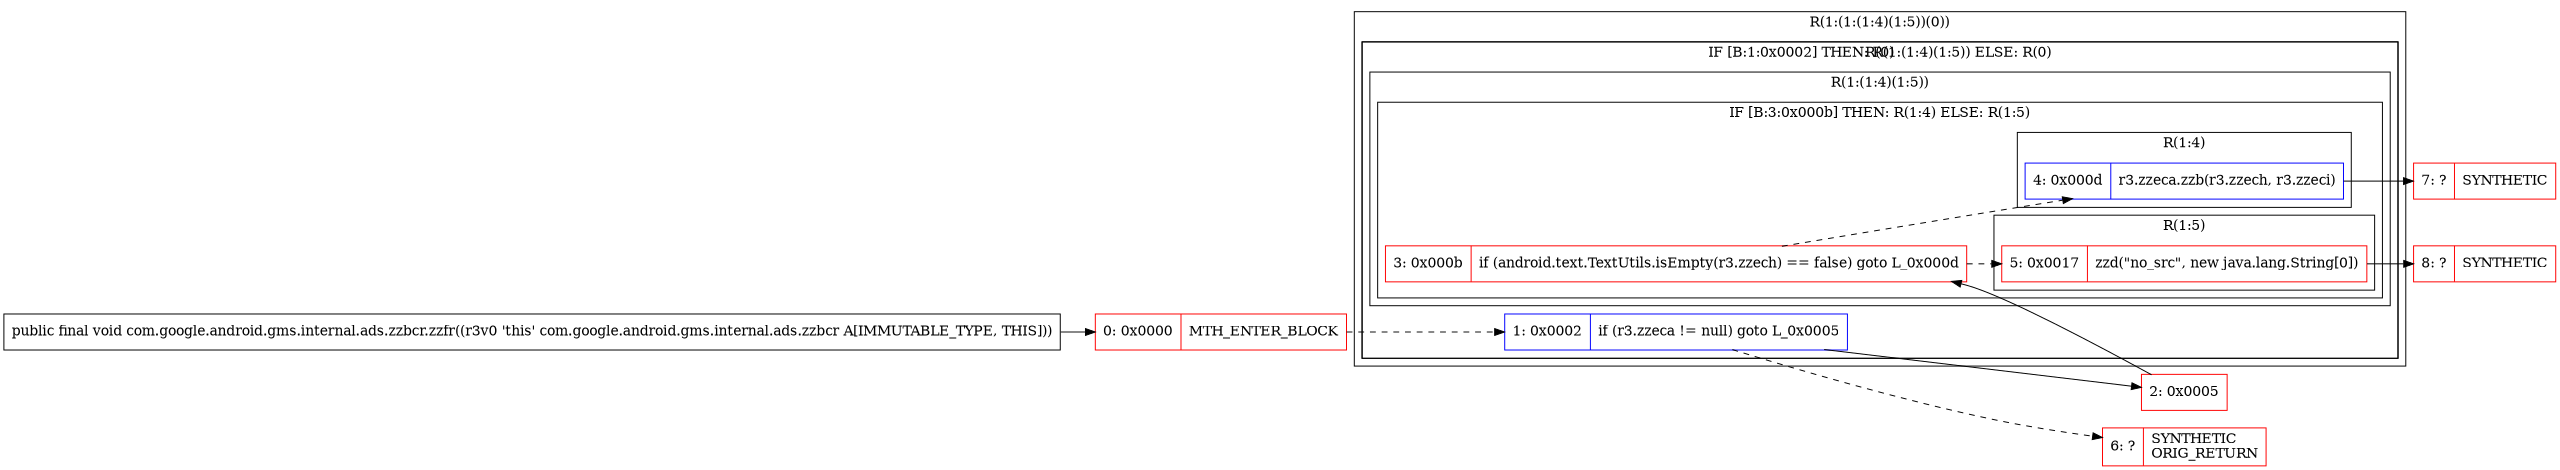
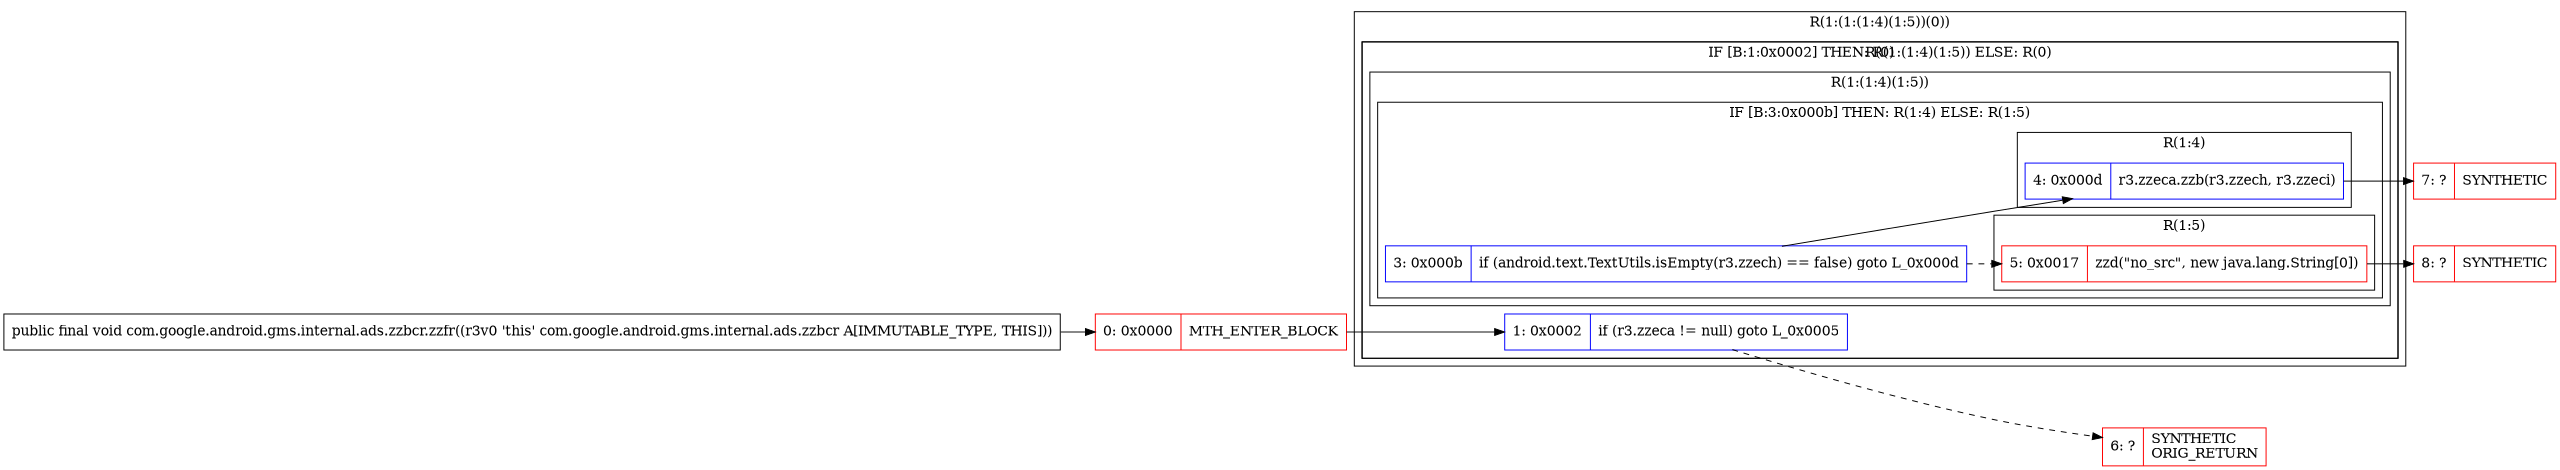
edge "3: 0x000b" -> "4: 0x000d": style dashed -> solid
node "3: 0x000b": color red -> blue
edge "0: 0x0000" -> "1: 0x0002": style dashed -> solid
node "2: 0x0005": removed
